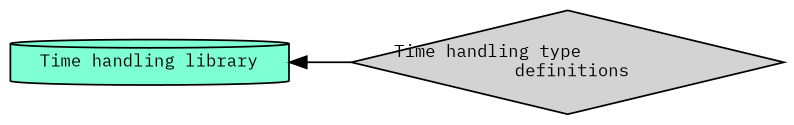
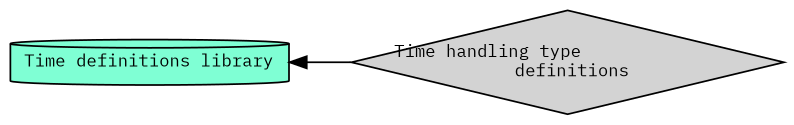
node "Time handling library": label "Time handling library" -> "Time definitions library"
